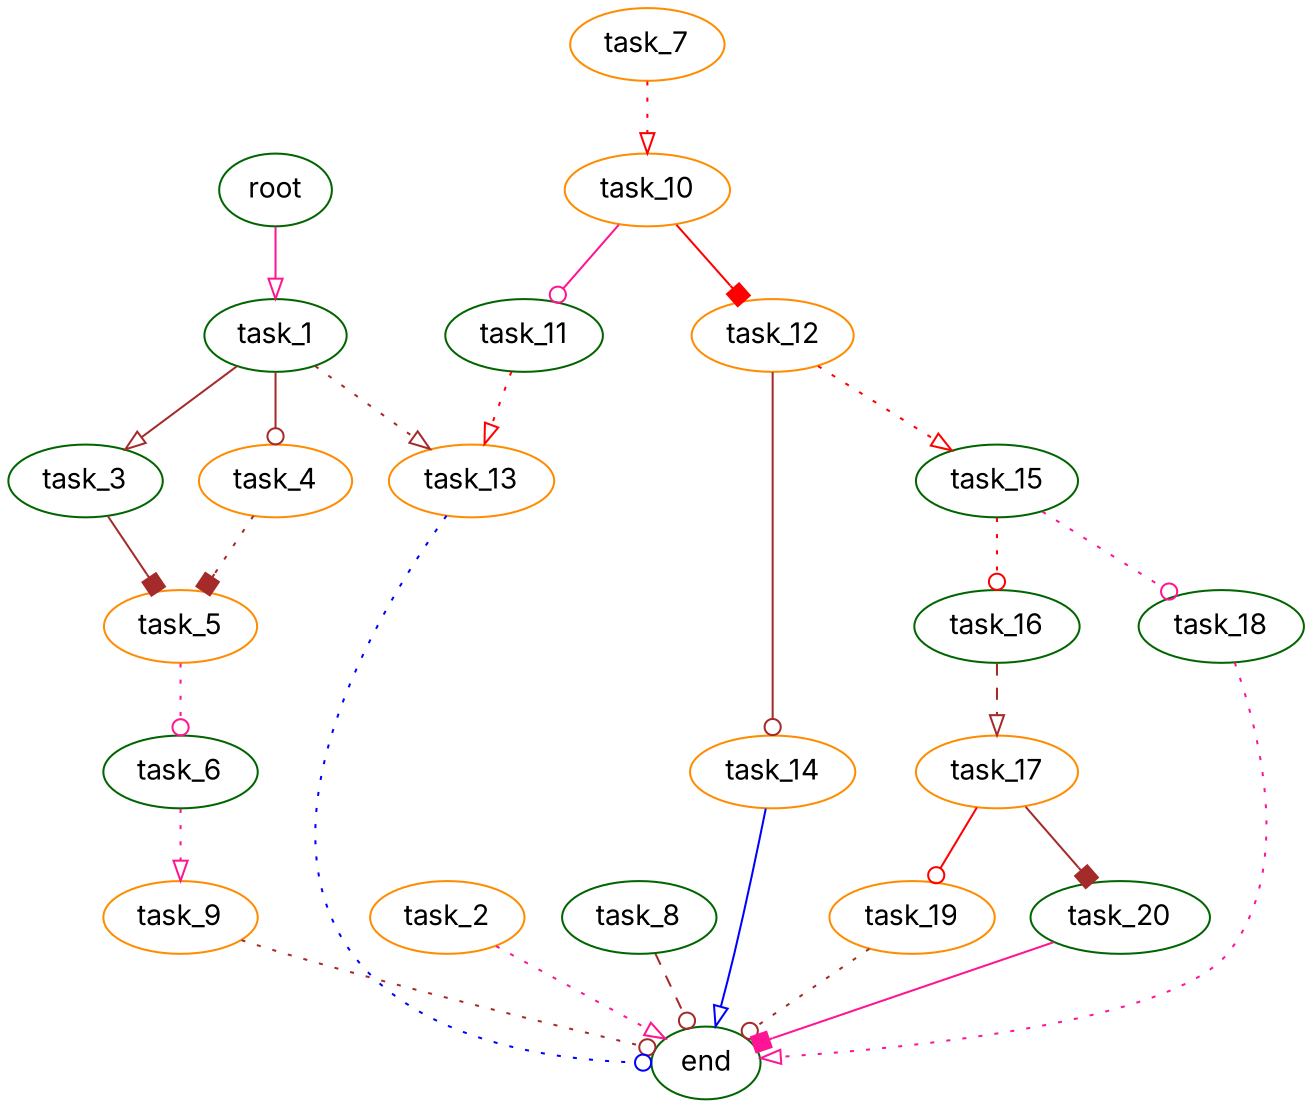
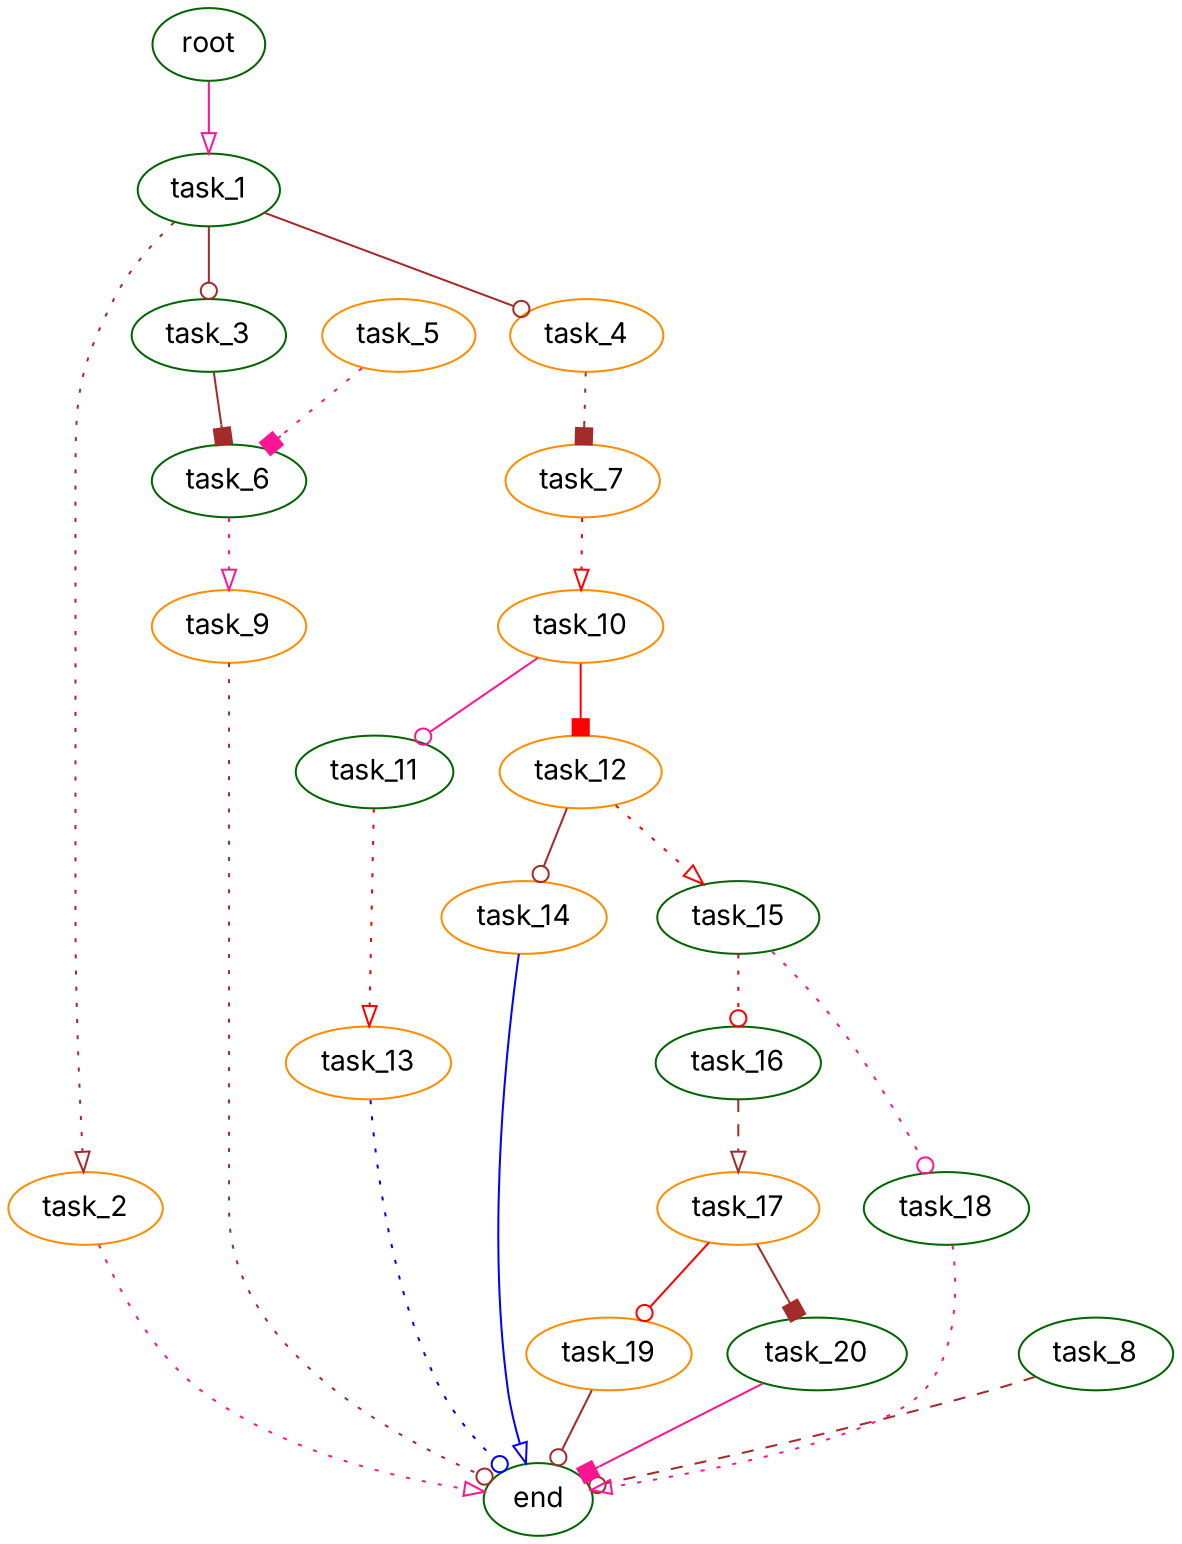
edge "task_1" -> "task_13": now "task_1" -> "task_2"
edge "task_1" -> "task_3": arrowhead onormal -> odot
edge "task_3" -> "task_5": now "task_3" -> "task_6"
edge "task_4" -> "task_5": now "task_4" -> "task_7"
edge "task_5" -> "task_6": arrowhead odot -> box
edge "task_19" -> "end": style dotted -> solid
